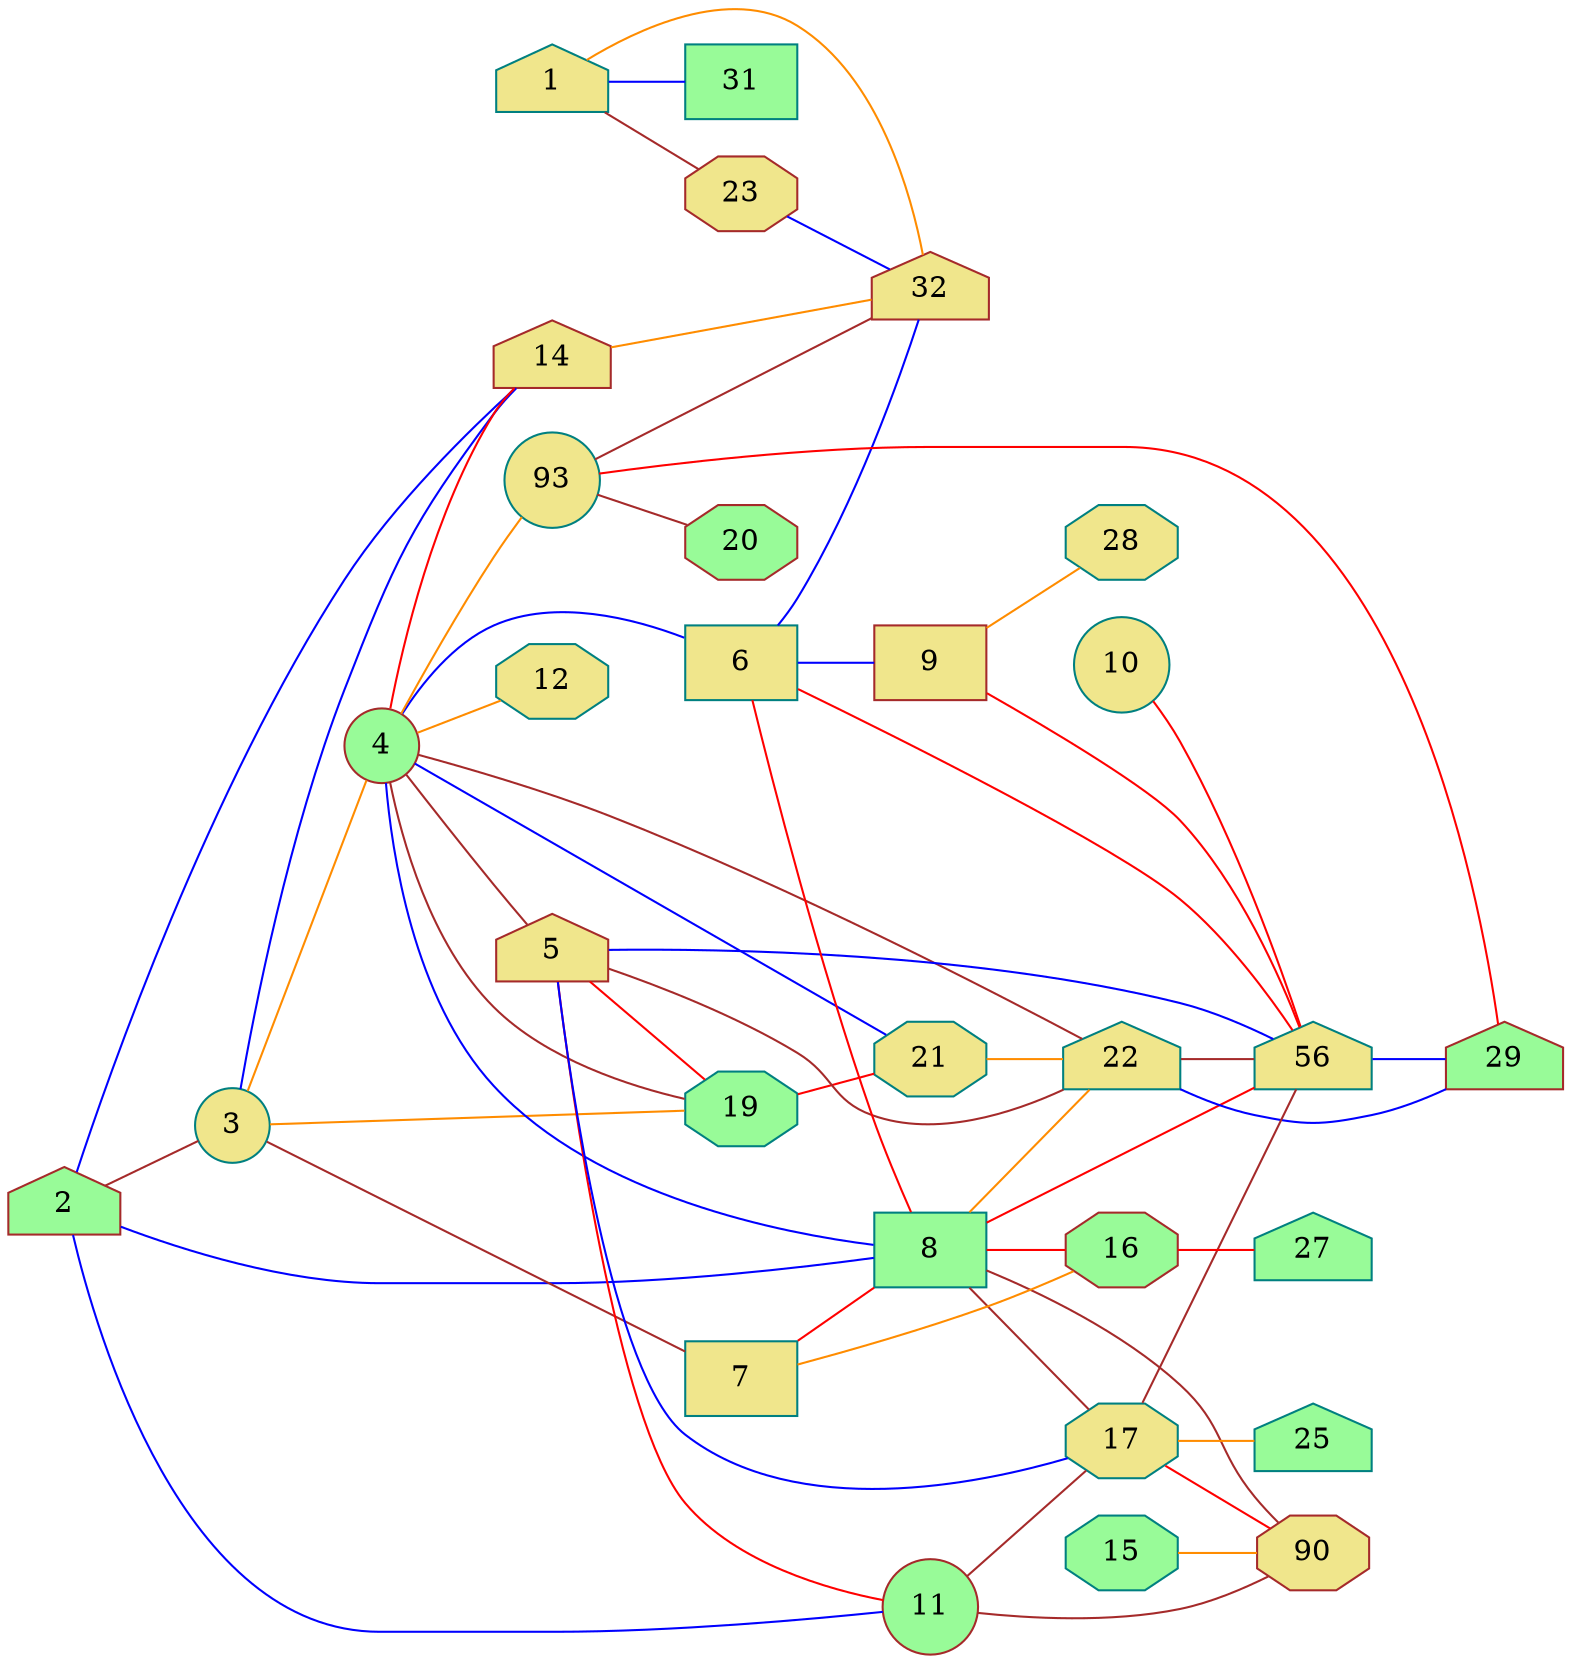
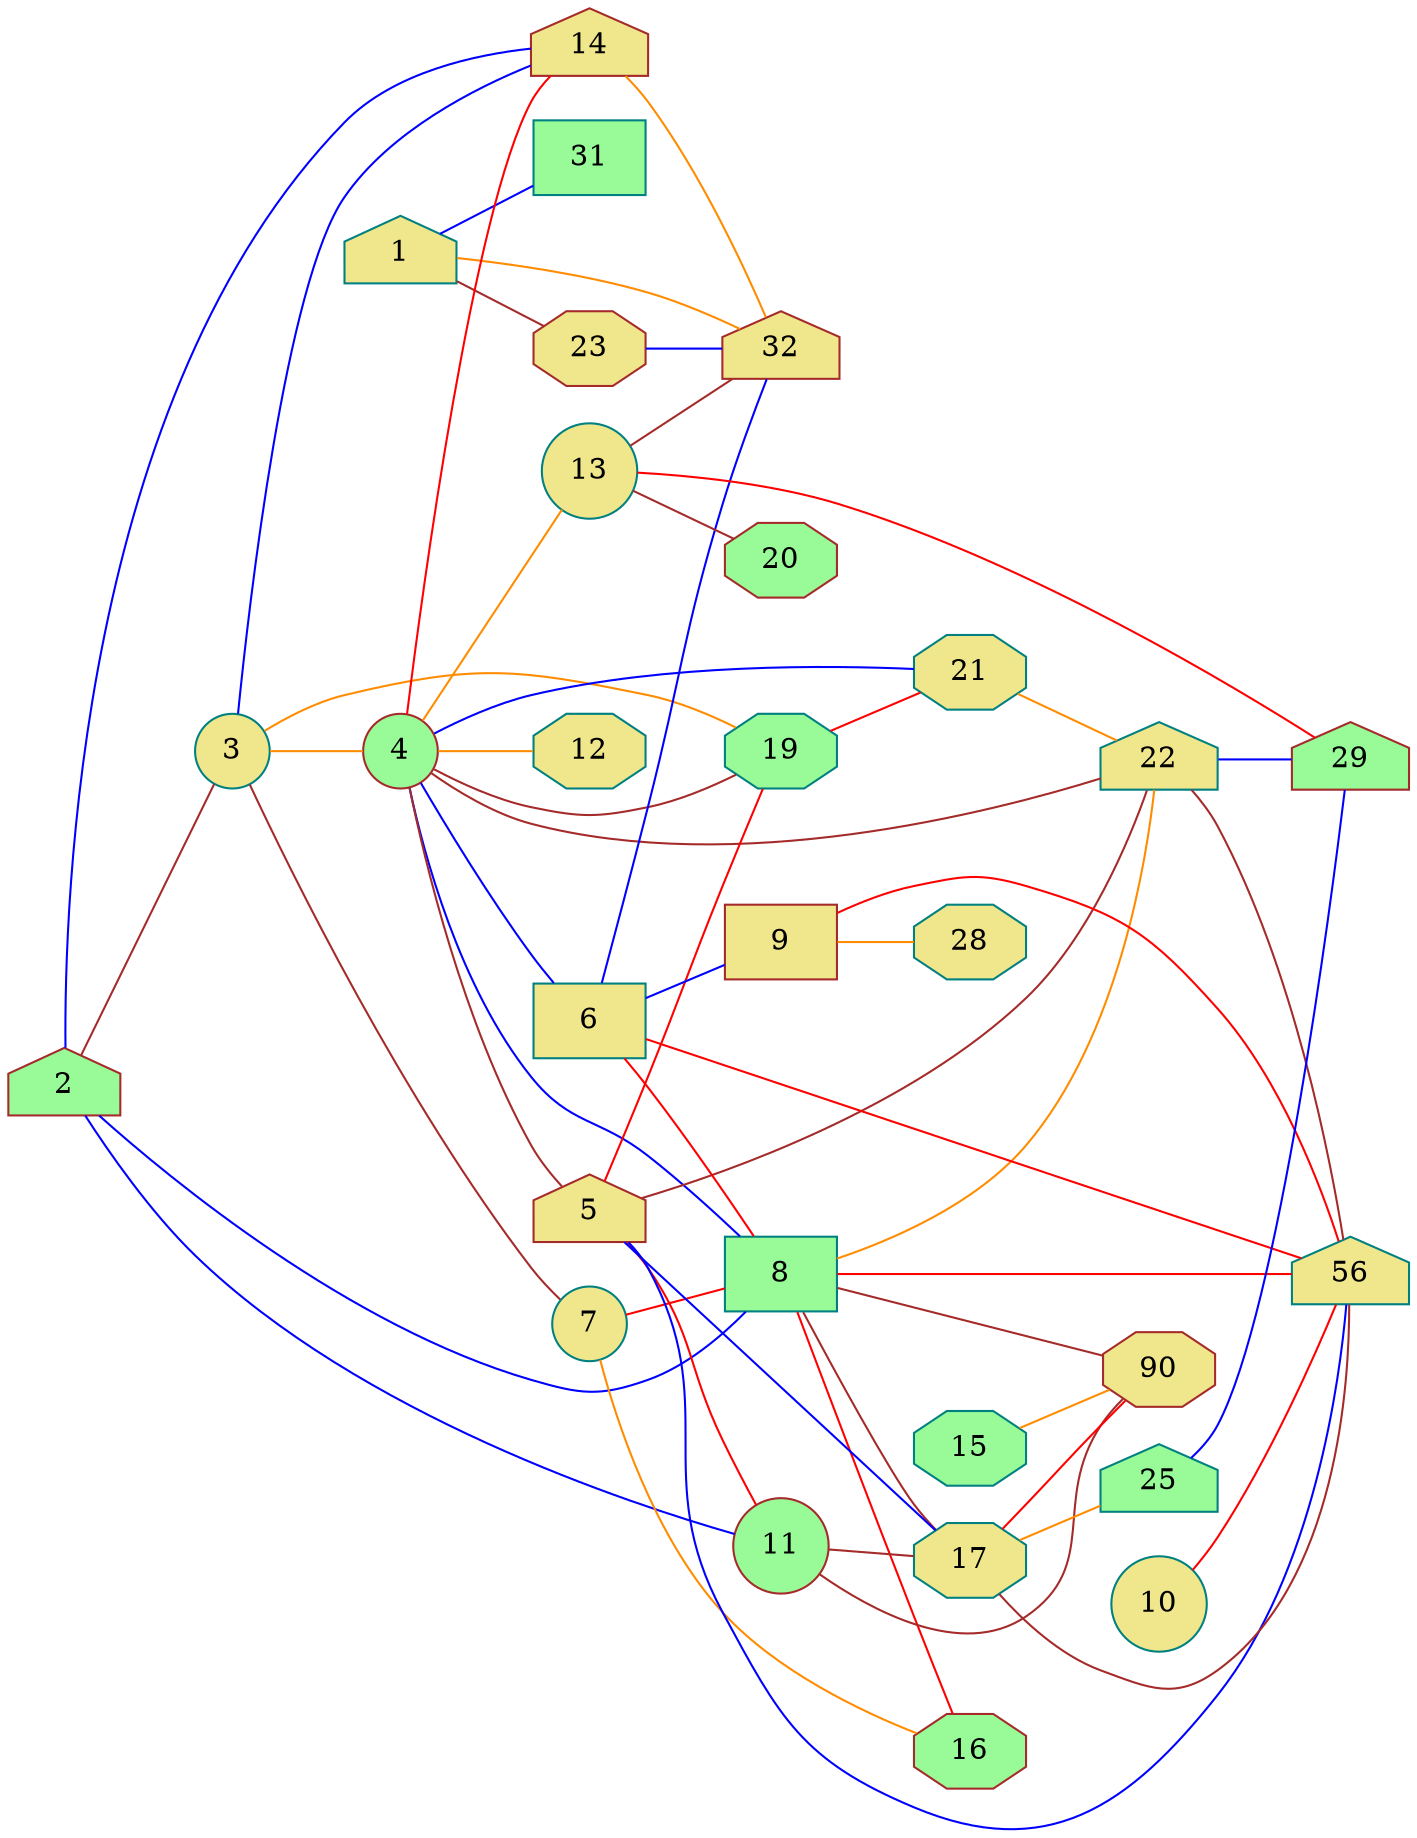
node "93": label "93" -> "13"
edge "56" -- "29": now "25" -- "29"
node "27": removed
node "7": shape box -> circle
